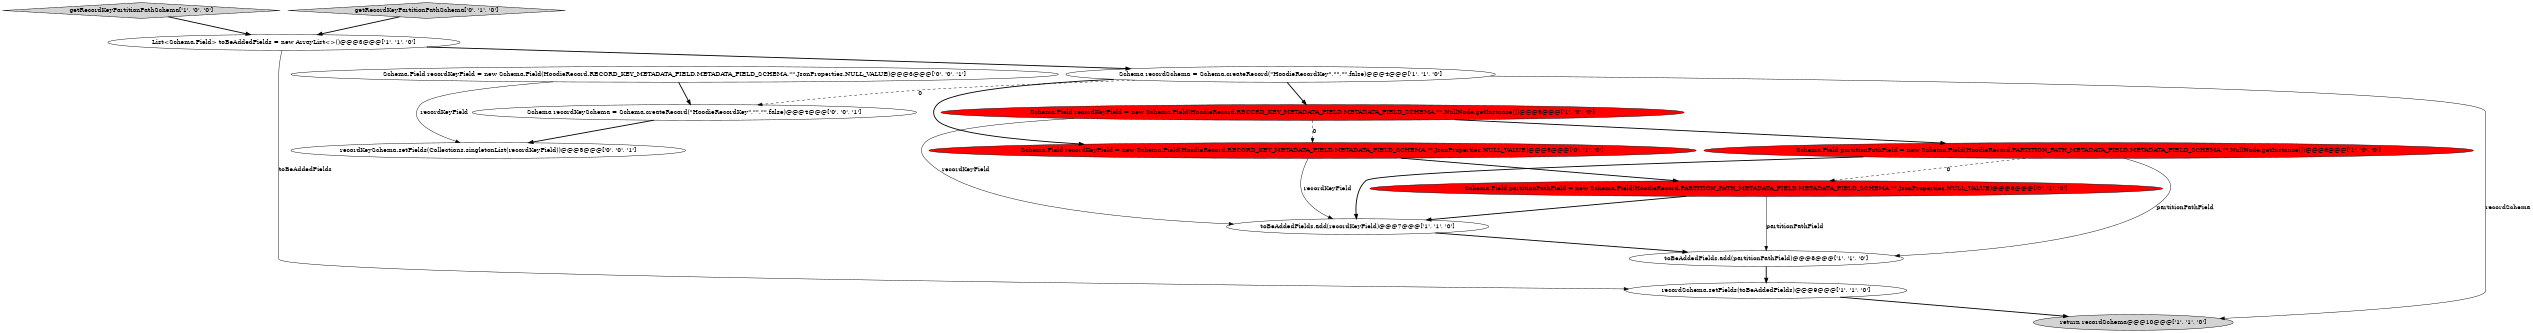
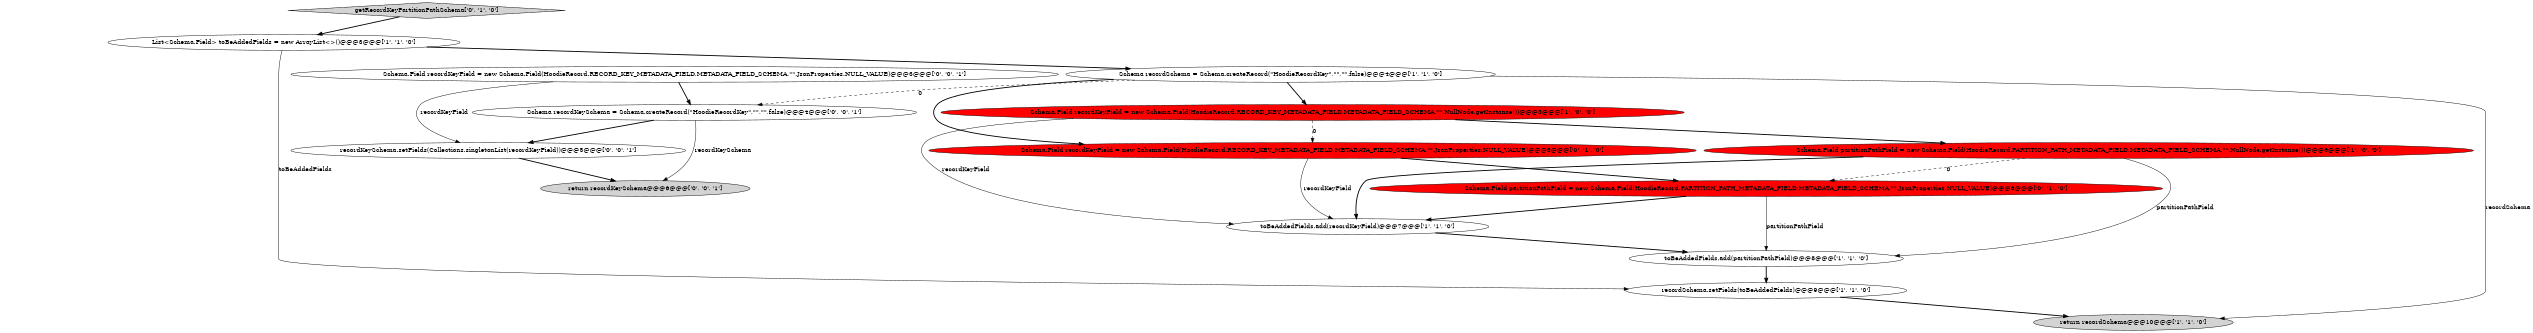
node "getRecordKeyPartitionPathSchema['1', '0', '0']": removed
node "return recordKeySchema@@@6@@@['0', '0', '1']": added
